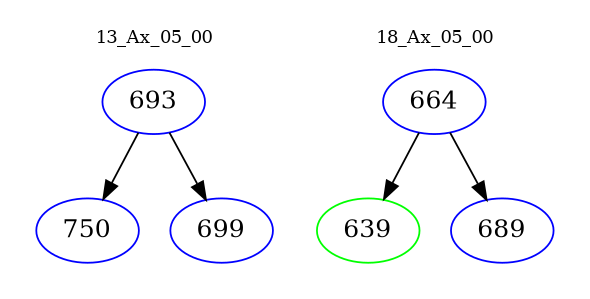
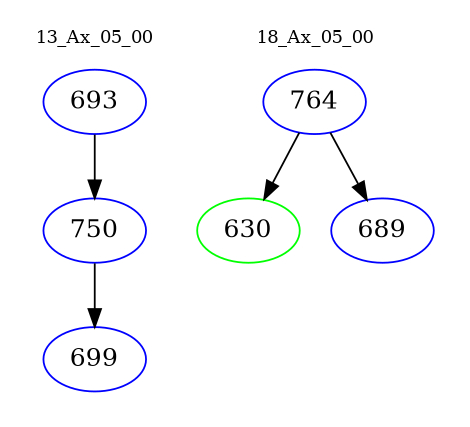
node "664": label "664" -> "764"
edge "693" -> "699": now "750" -> "699"
node "639": label "639" -> "630"
